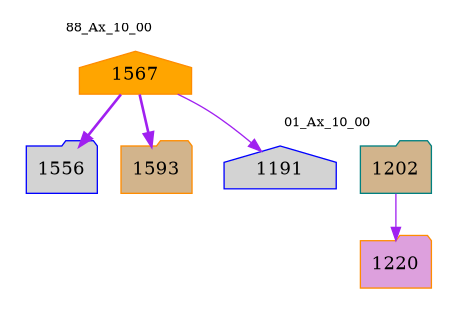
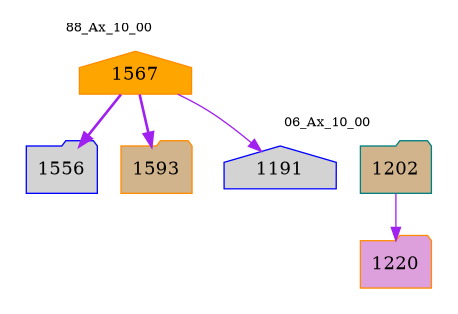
cluster "01_Ax_10_00": label "01_Ax_10_00" -> "06_Ax_10_00"
